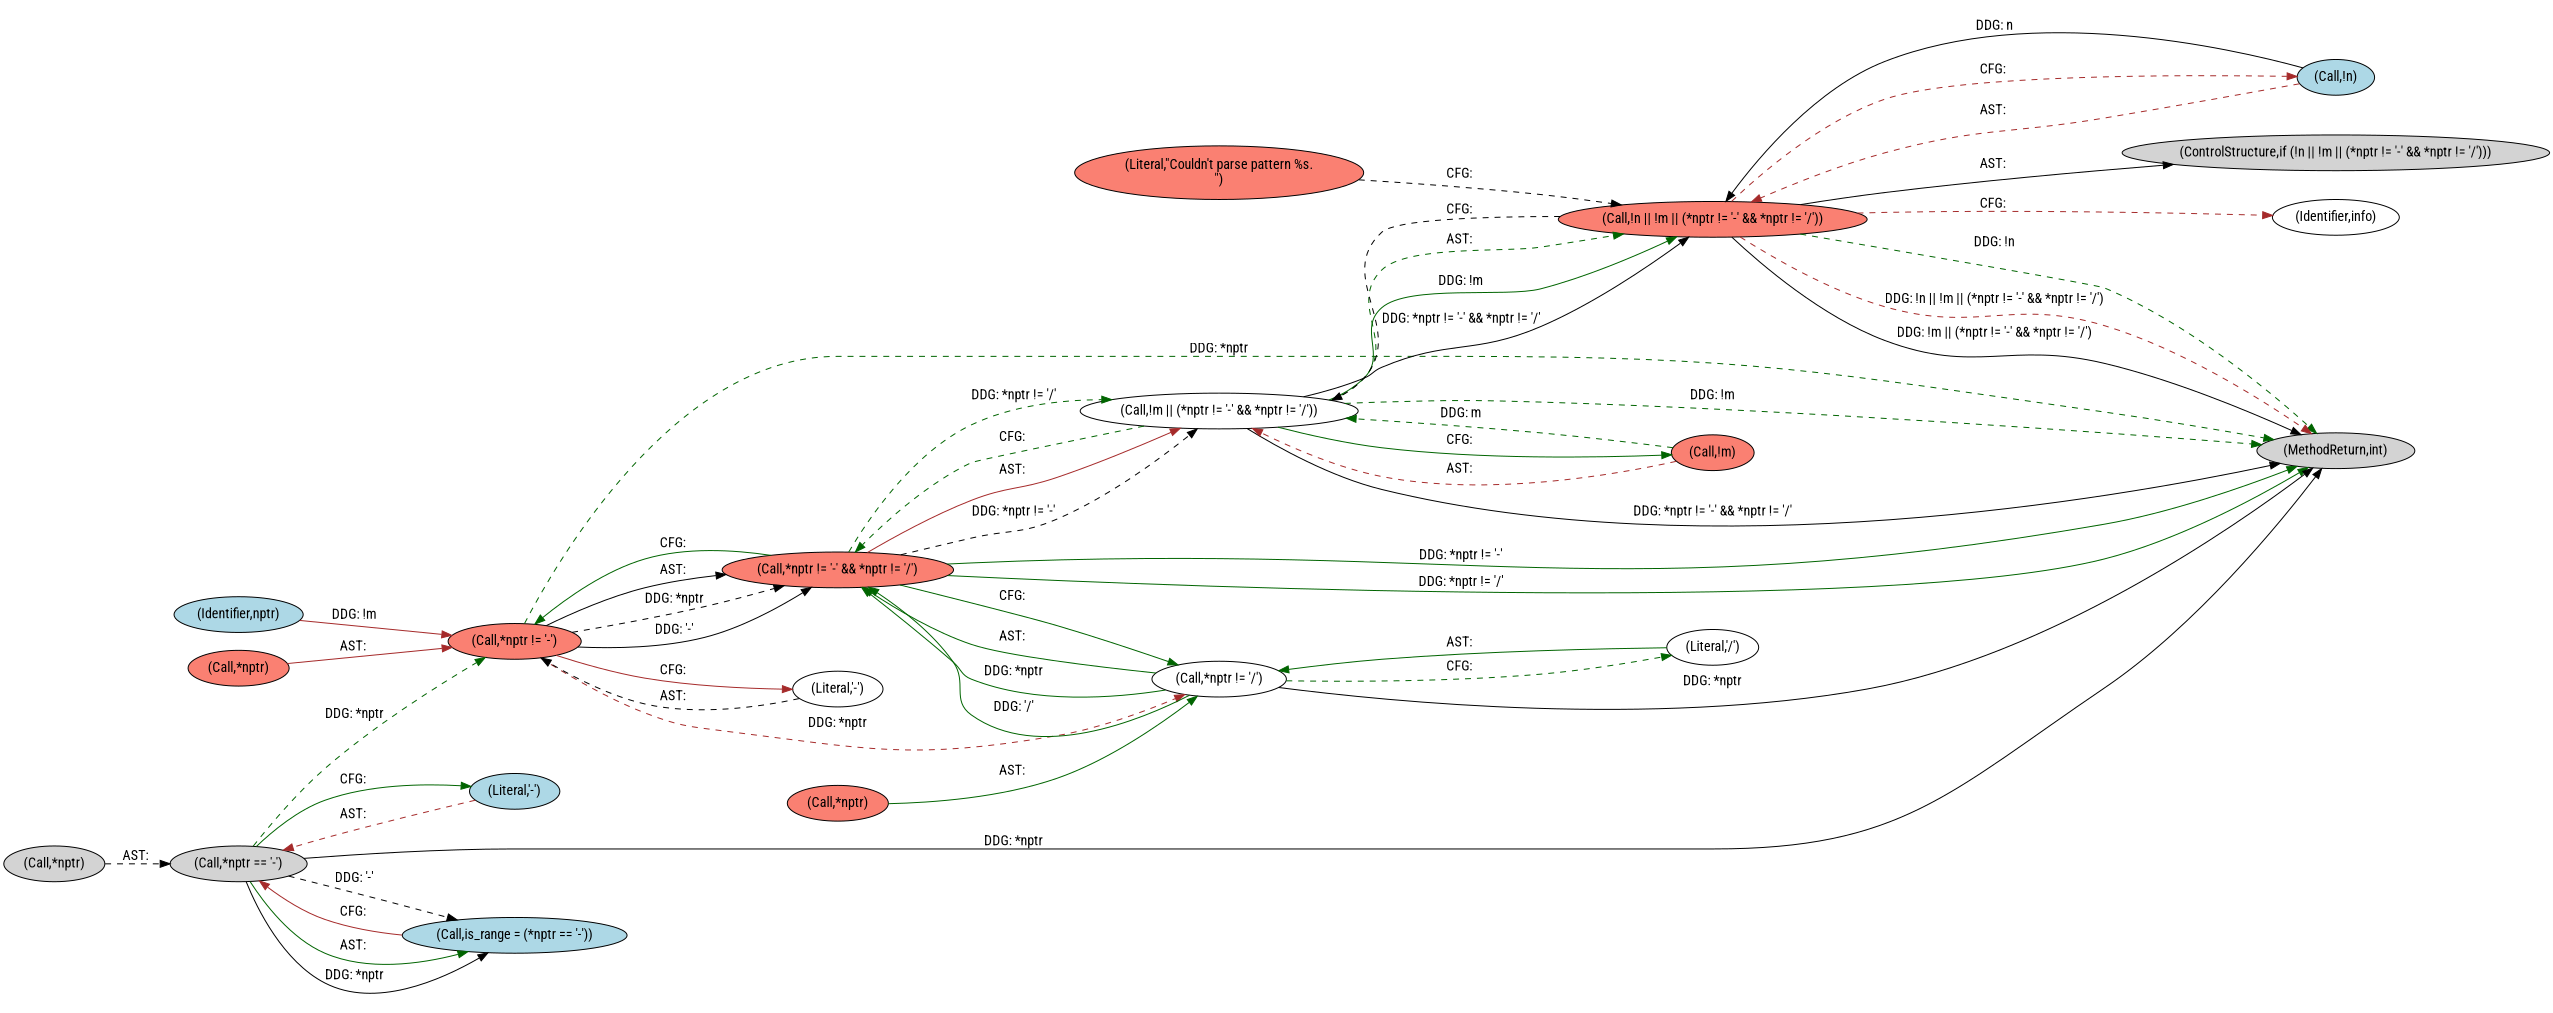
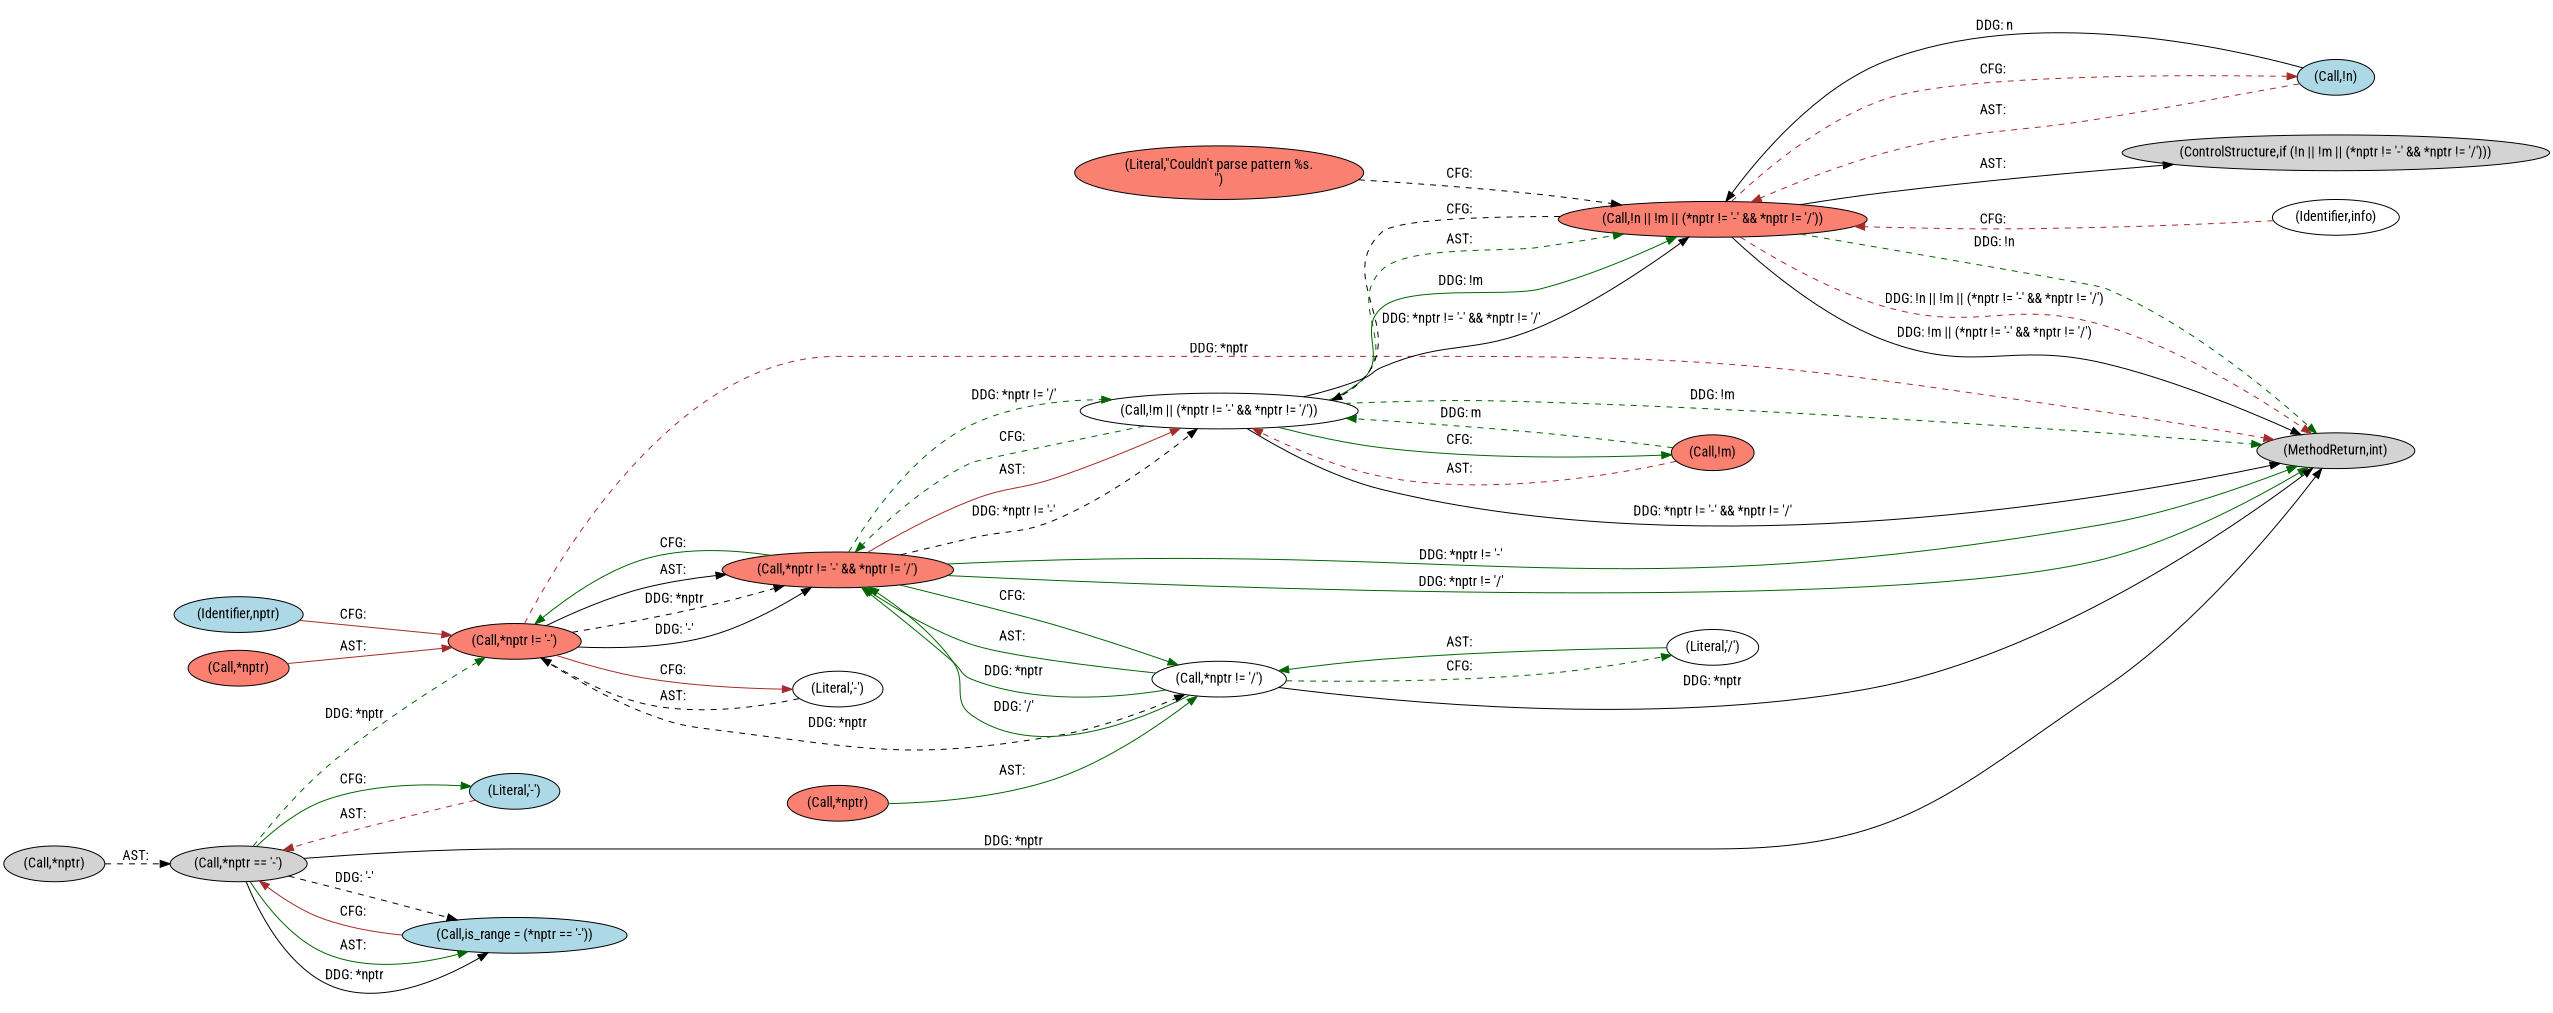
edge "(Call,!n || !m || (*nptr != '-' && *nptr != '/'))" -> "(Identifier,info)": reversed
edge "(Call,*nptr != '-')" -> "(MethodReturn,int)": color darkgreen -> brown
edge "(Identifier,nptr)" -> "(Call,*nptr != '-')": label "DDG: !m" -> "CFG: "
edge "(Call,*nptr != '-')" -> "(Call,*nptr != '/')": color brown -> black
